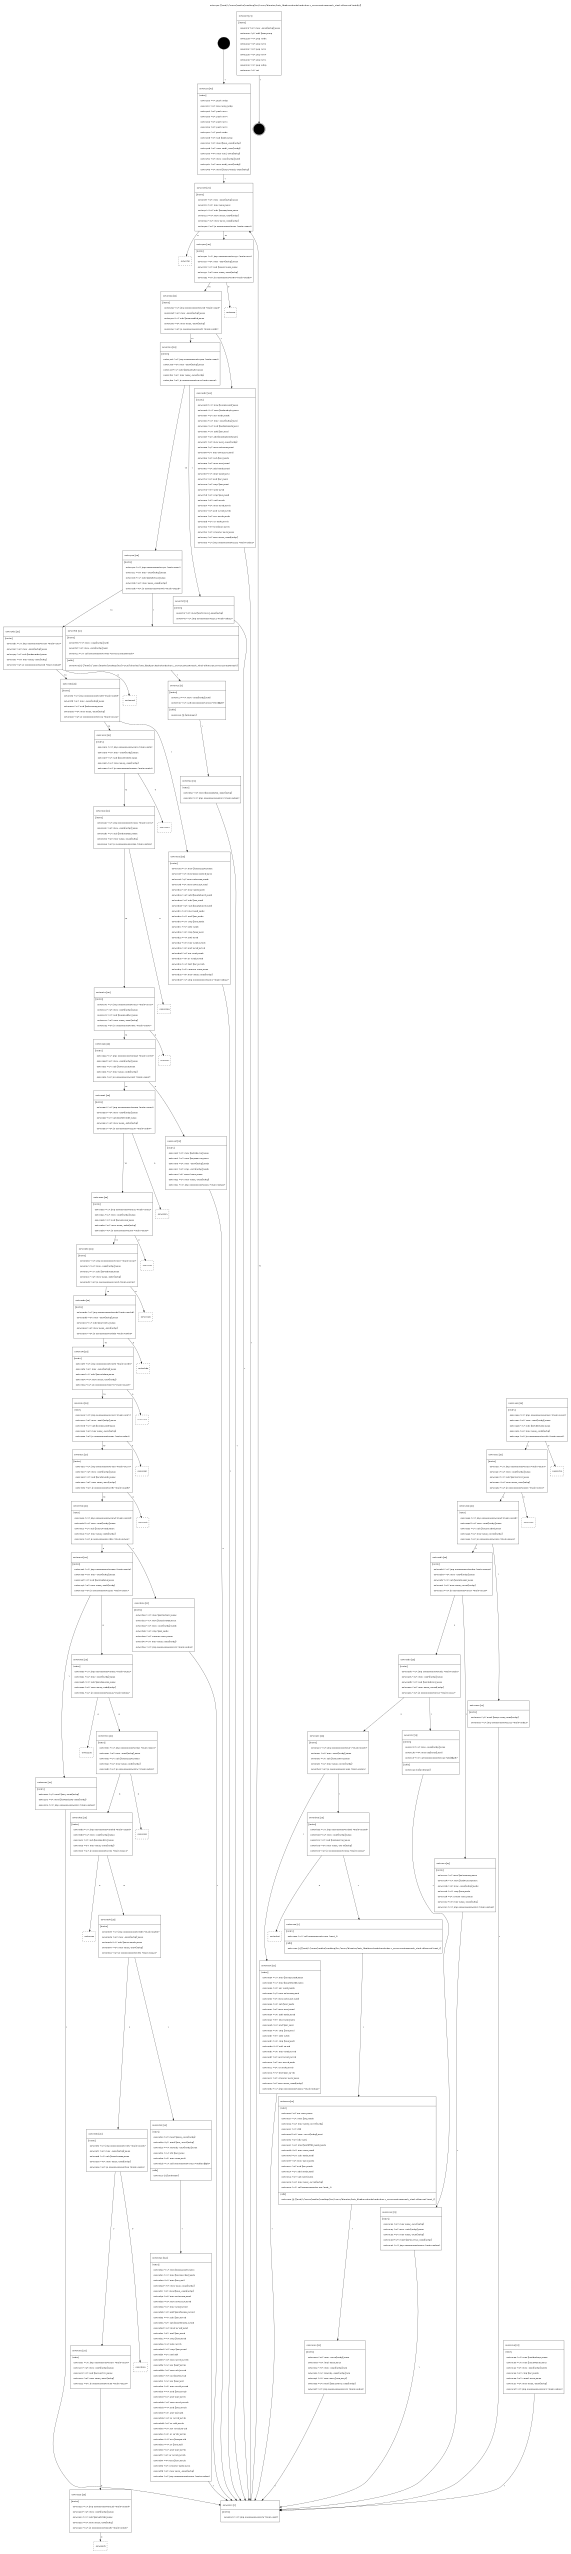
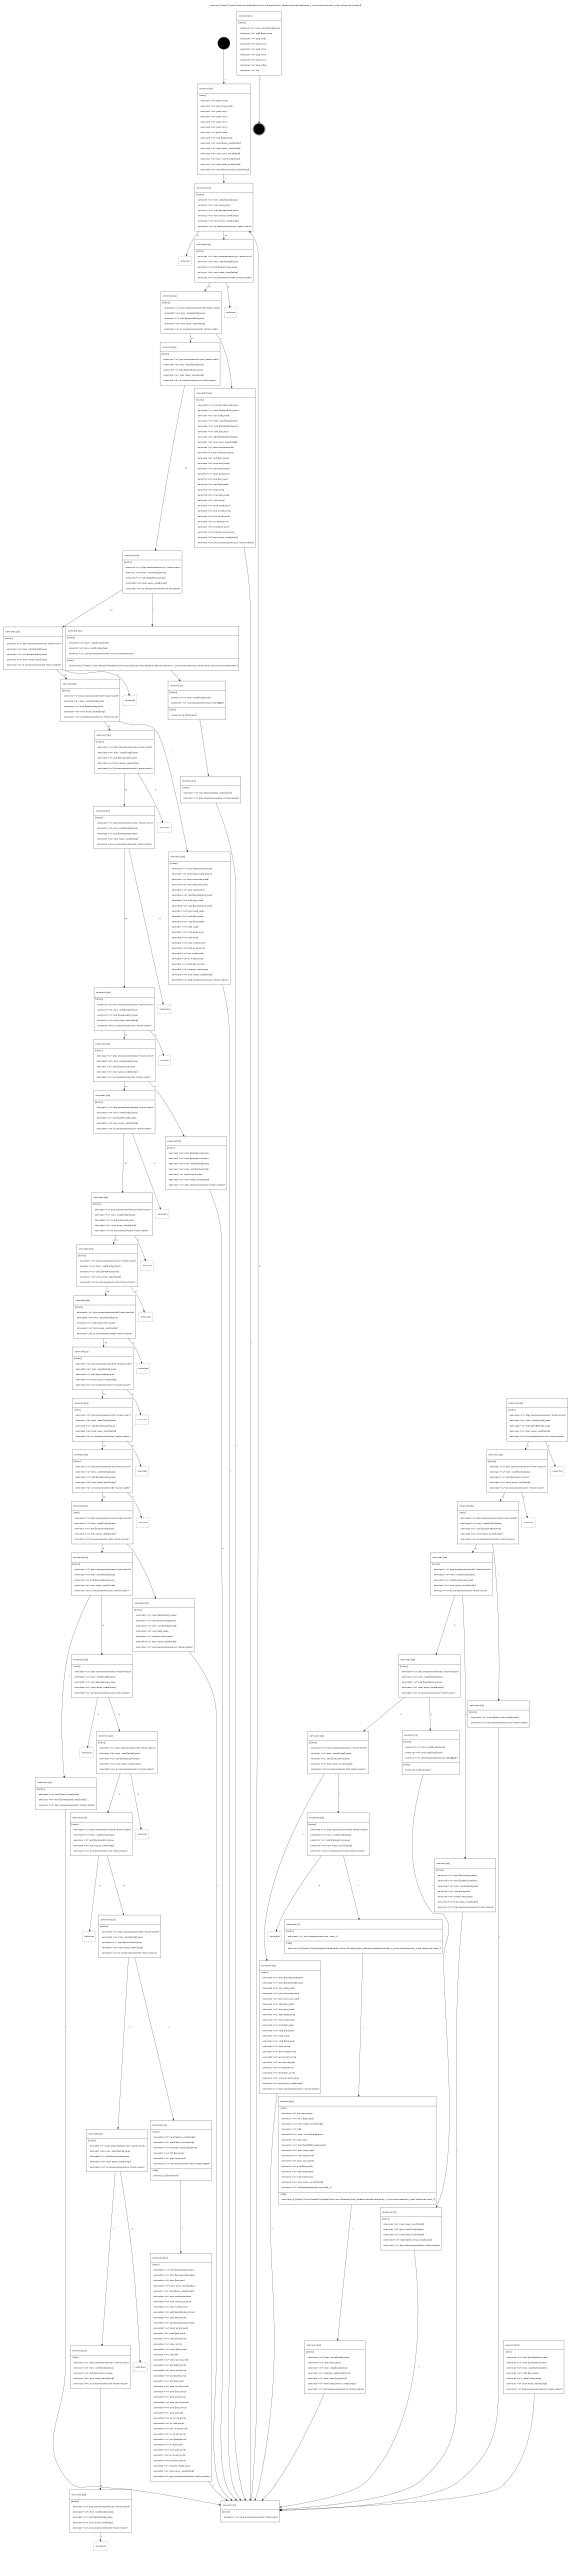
node "0x401f3f [12]": removed
